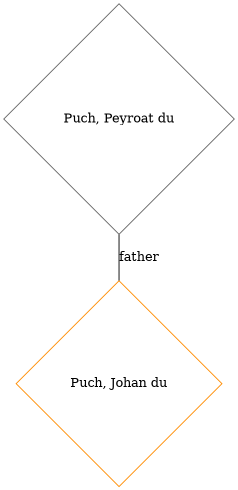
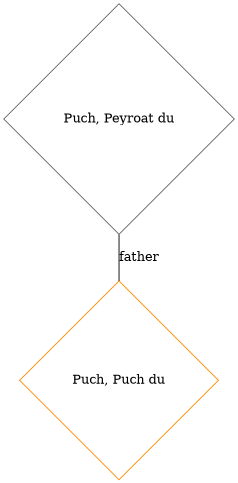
node "Puch, Johan du": label "Puch, Johan du" -> "Puch, Puch du"
